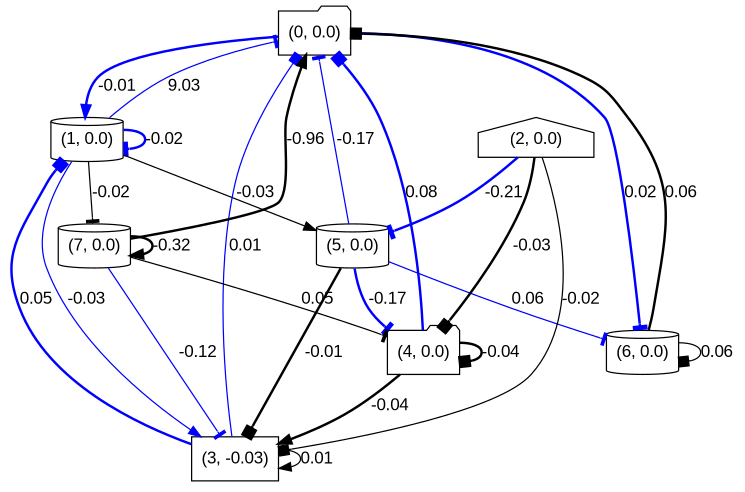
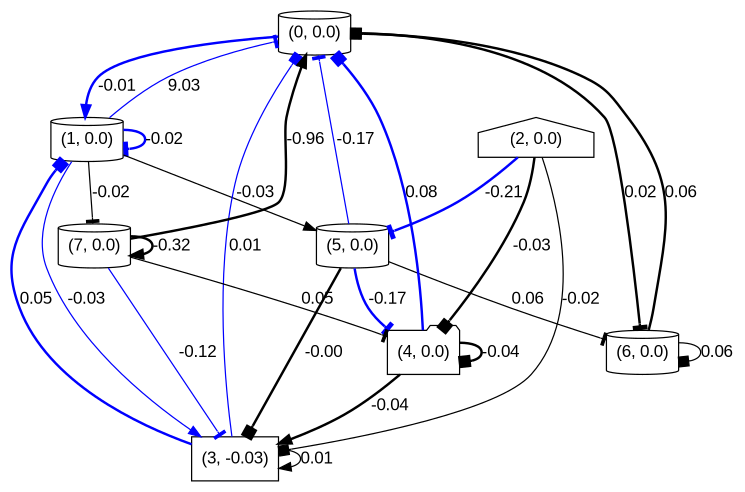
node "(0, 0.0)": shape folder -> cylinder
edge "(0, 0.0)" -> "(6, 0.0)": color blue -> black
edge "(5, 0.0)" -> "(6, 0.0)": color blue -> black
edge "(5, 0.0)" -> "(3, -0.03)": label "-0.01" -> "-0.00"
